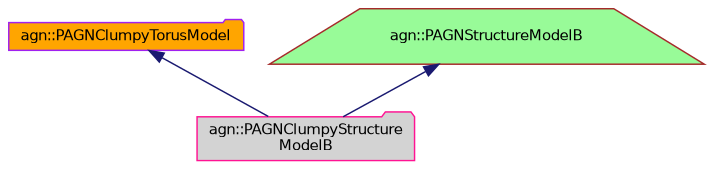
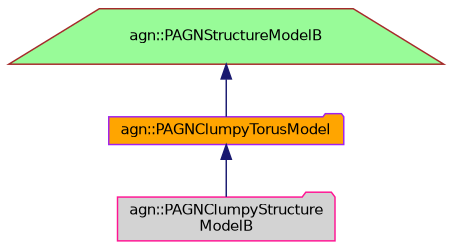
edge "agn::PAGNClumpyStructure ModelB" -> "agn::PAGNStructureModelB": now "agn::PAGNClumpyTorusModel" -> "agn::PAGNStructureModelB"
